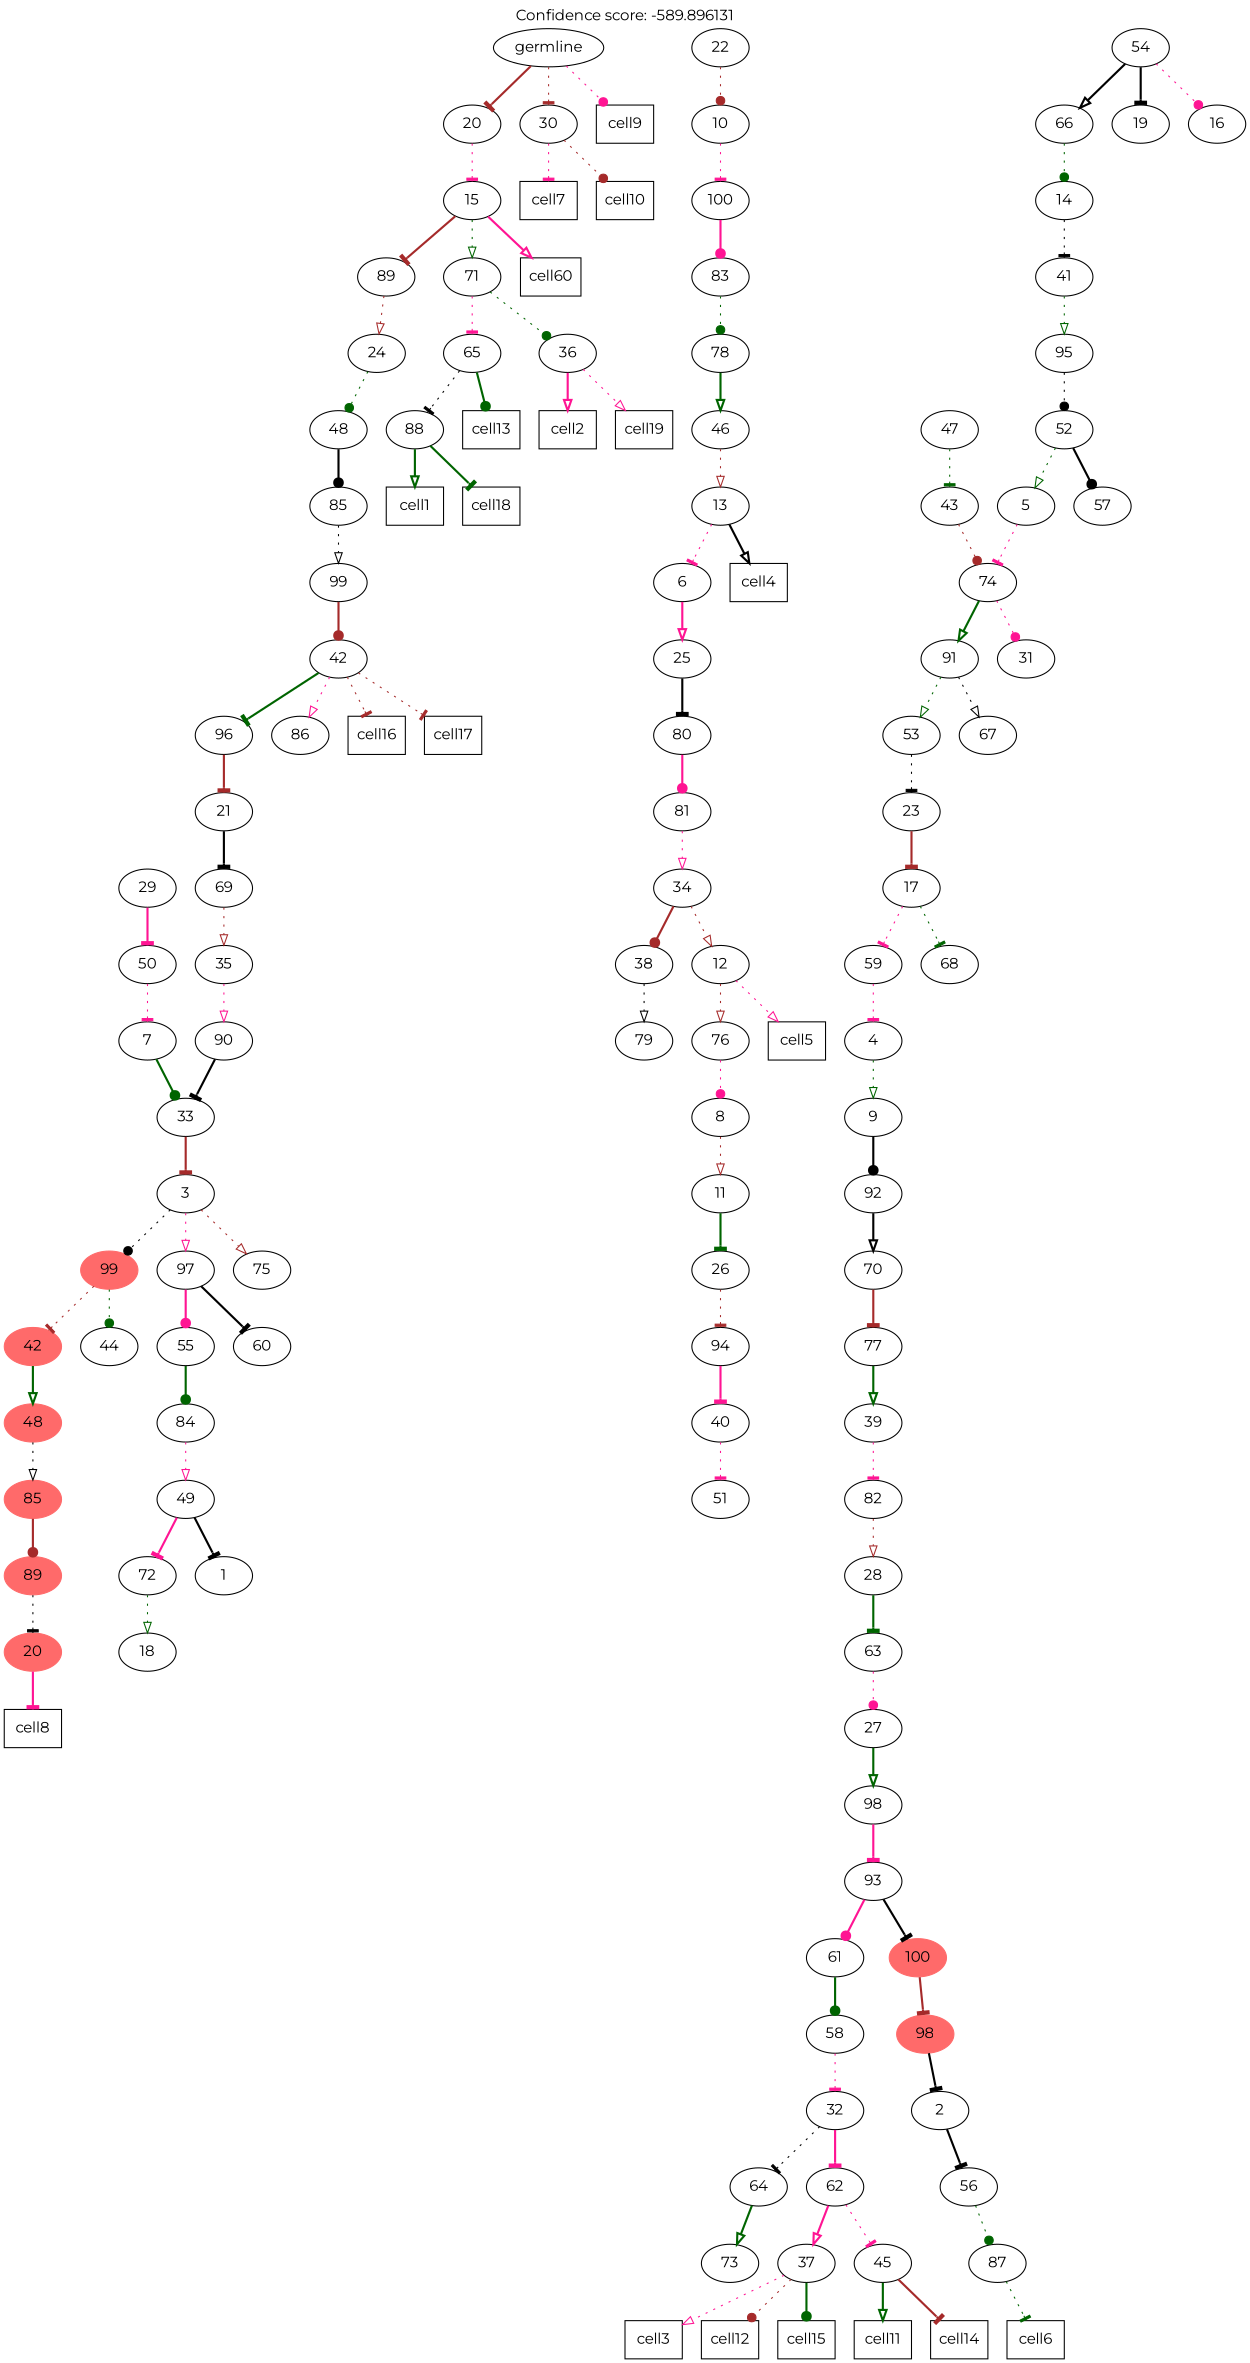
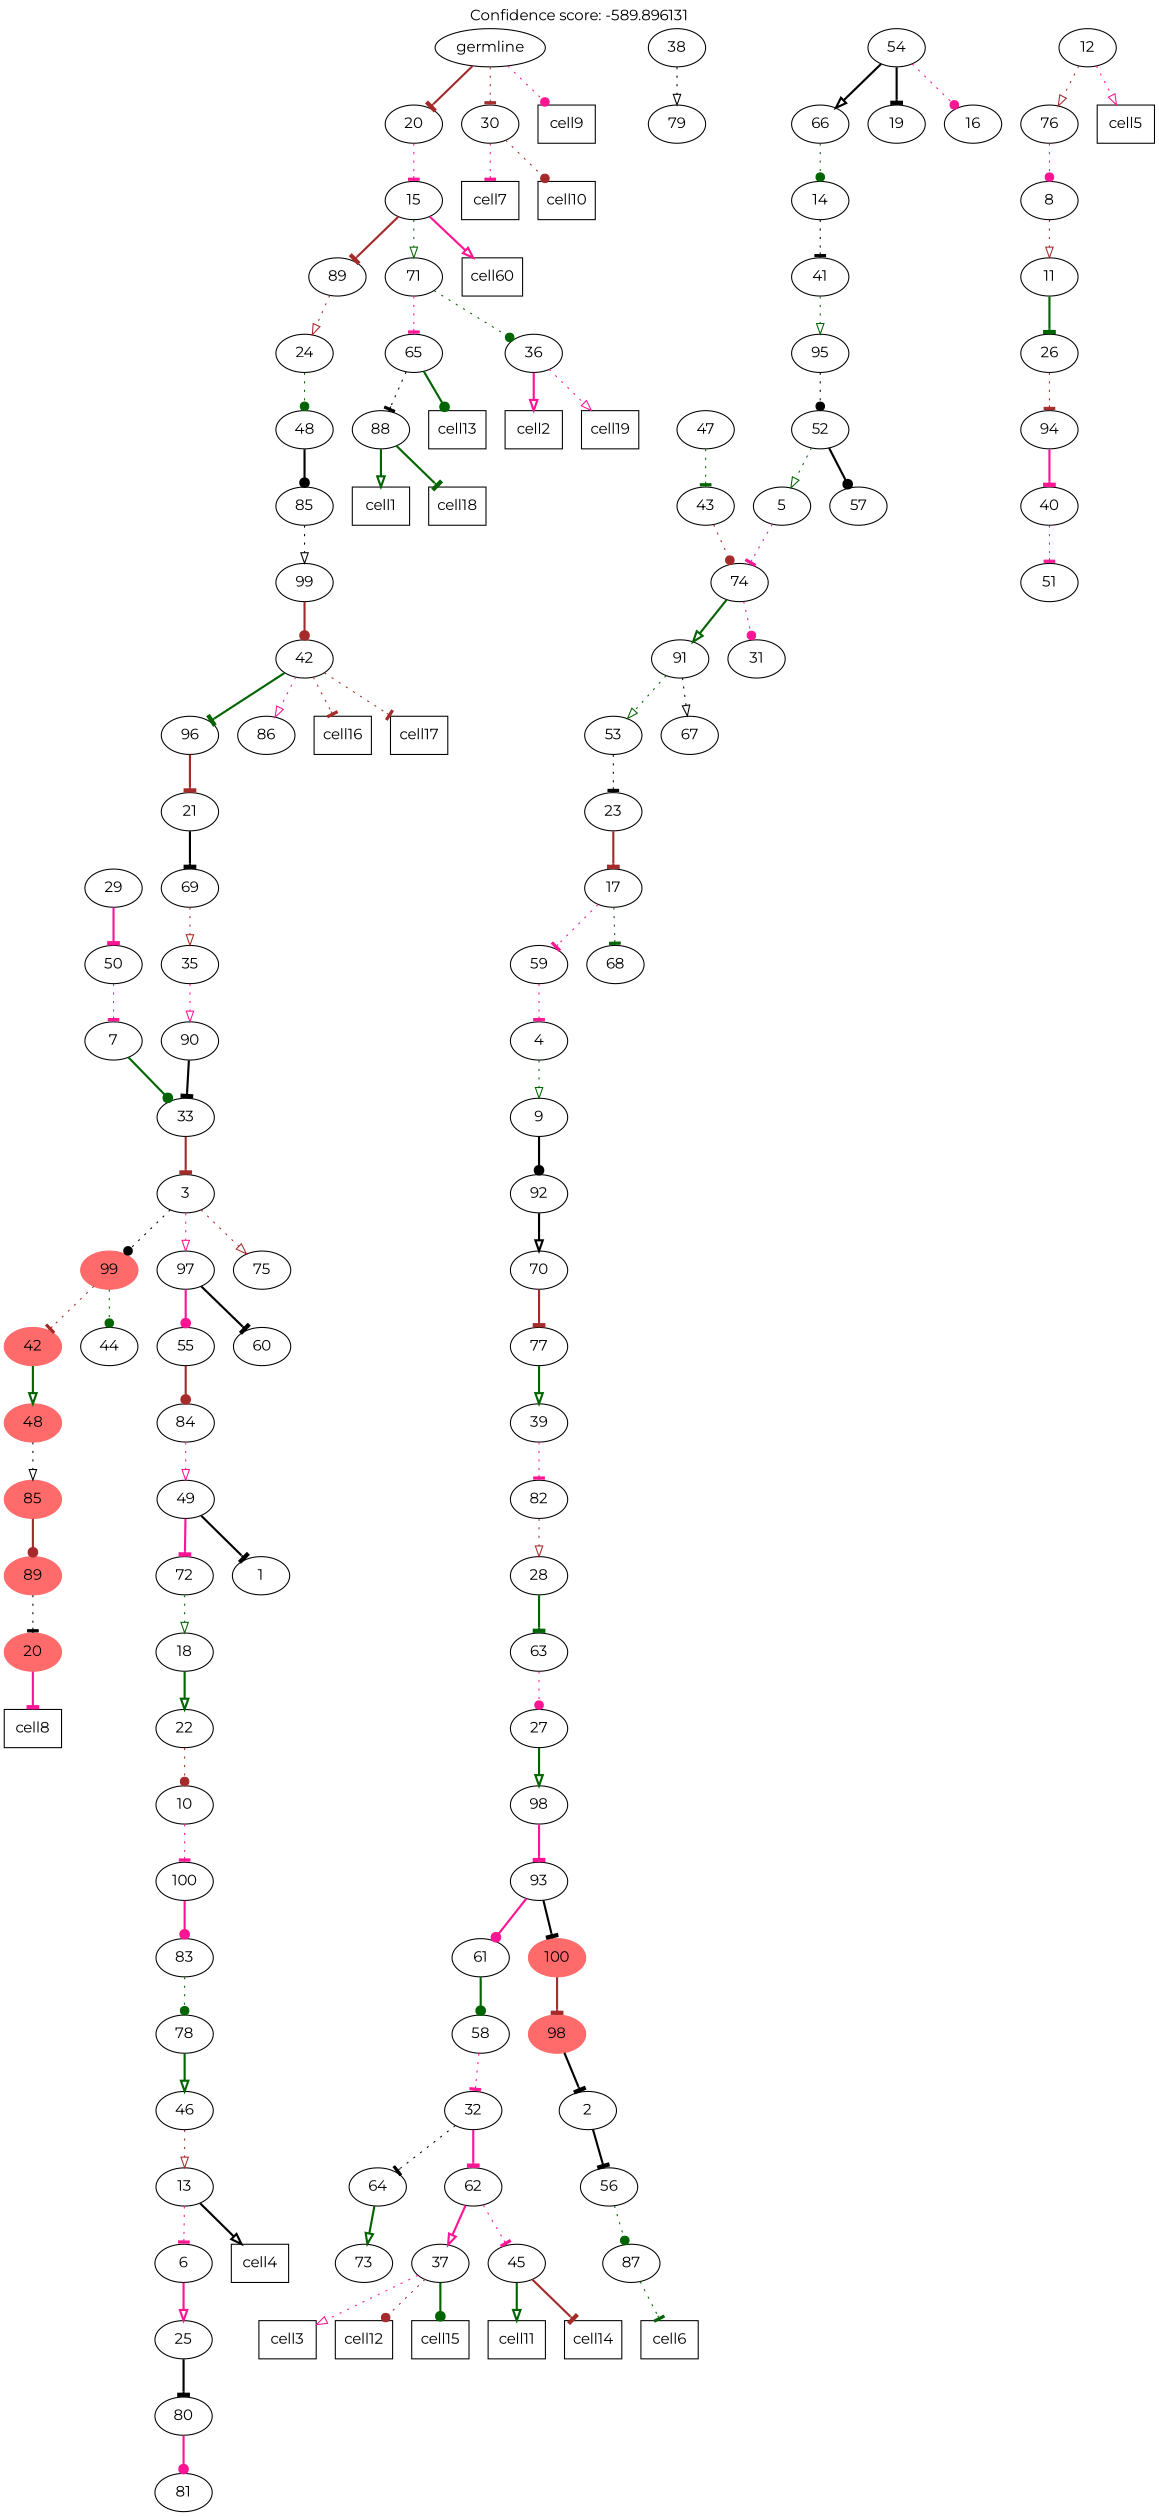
node "34": removed
edge "55" -> "84": color darkgreen -> brown
edge "18" -> "22": added
